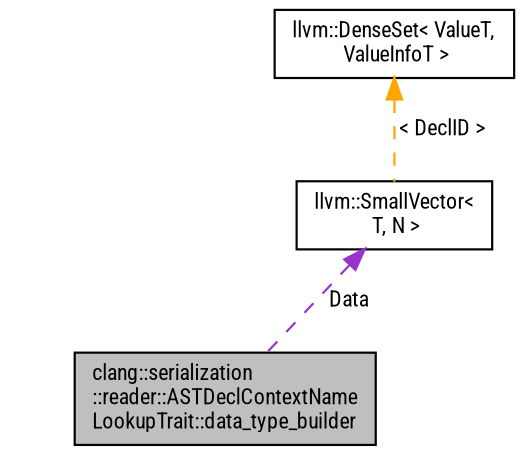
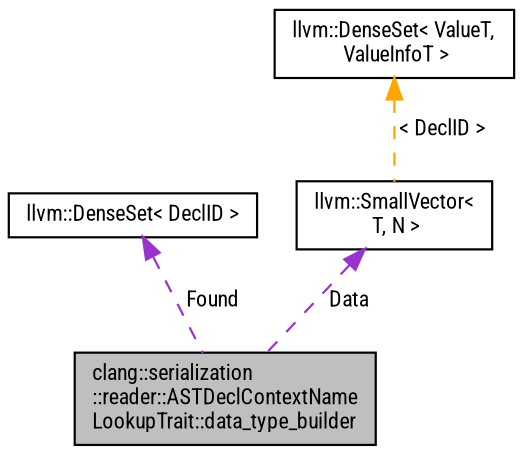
node "llvm::DenseSet< DeclID >": added
